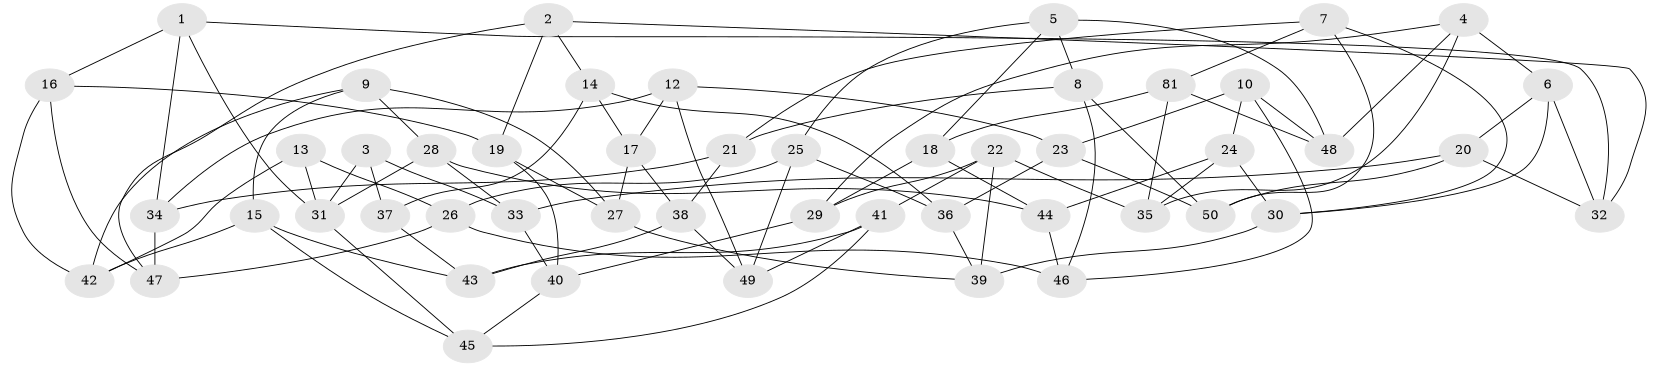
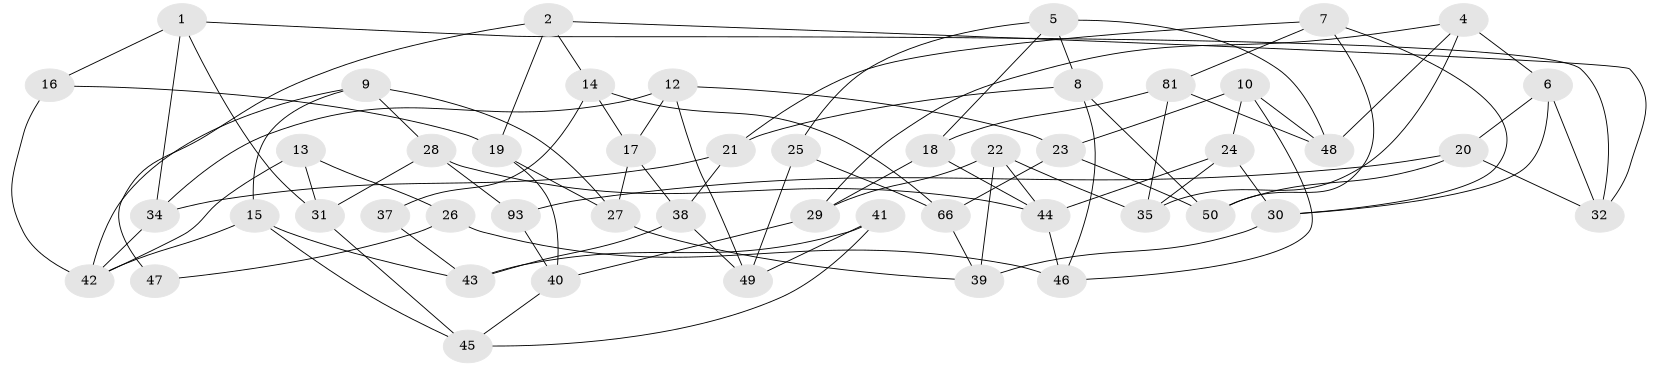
node "3": removed
edge "25" -- "26": removed
edge "22" -- "41": now "22" -- "44"
edge "16" -- "47": removed
node "33": label "33" -> "93"
node "36": label "36" -> "66"
edge "34" -- "47": now "34" -- "42"
